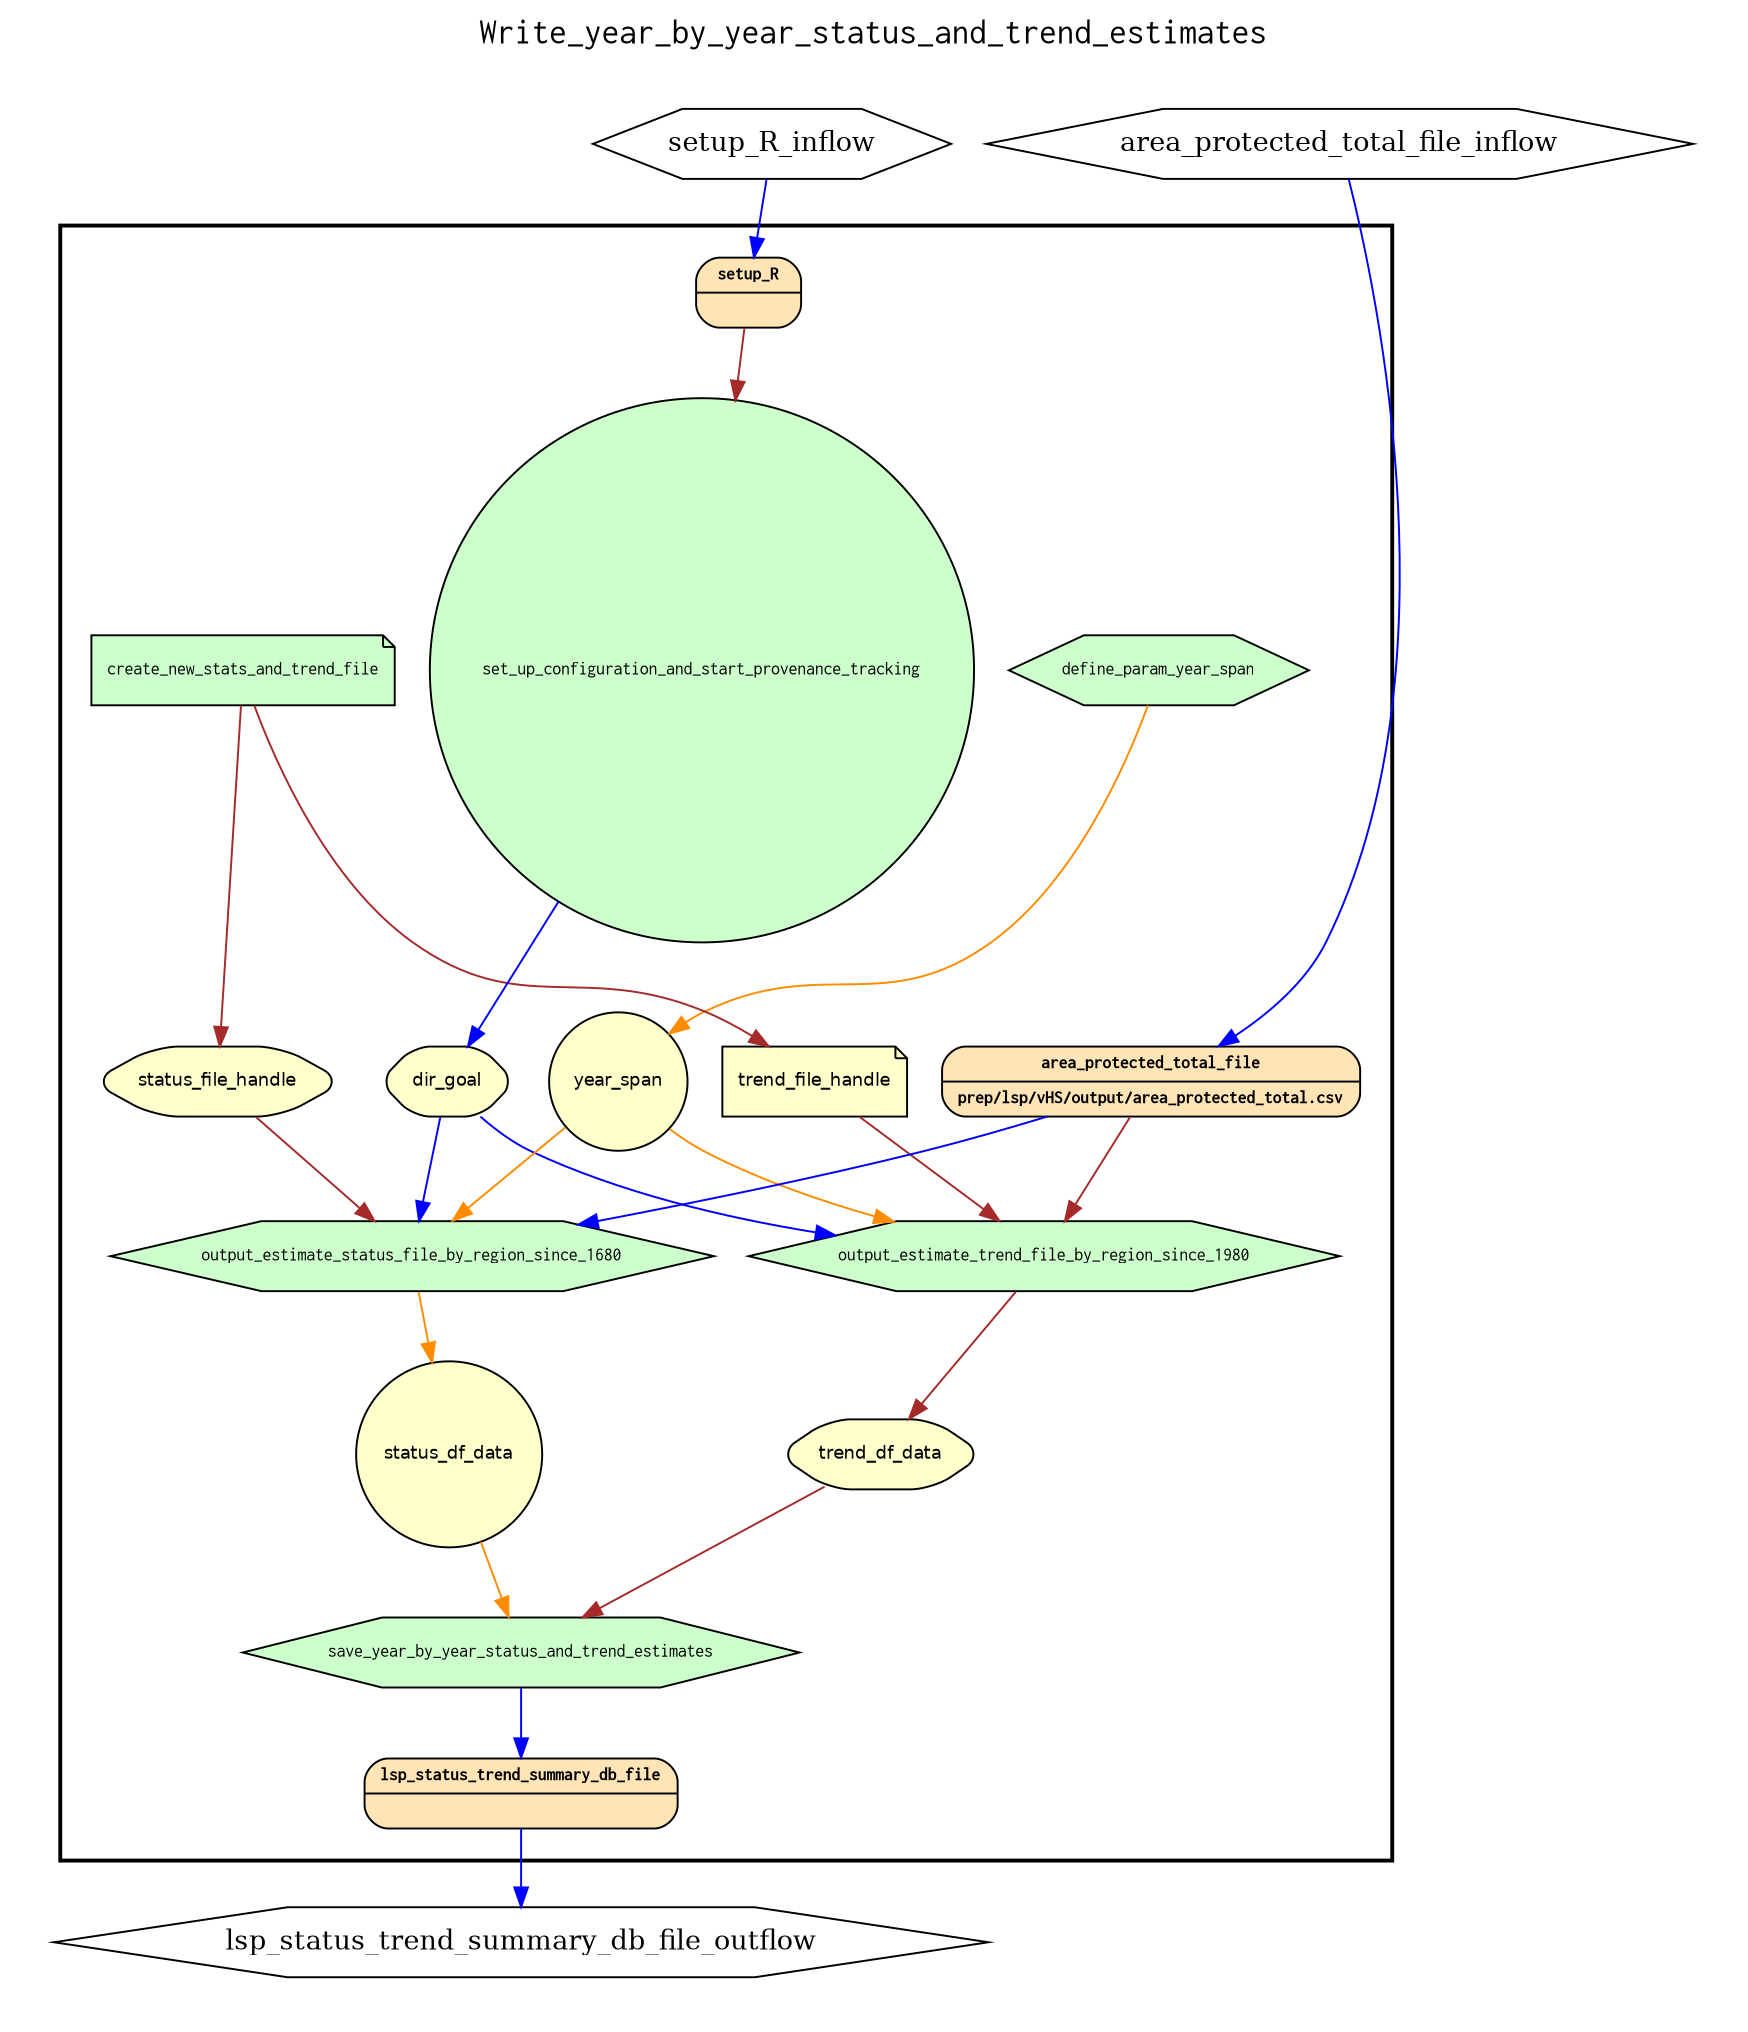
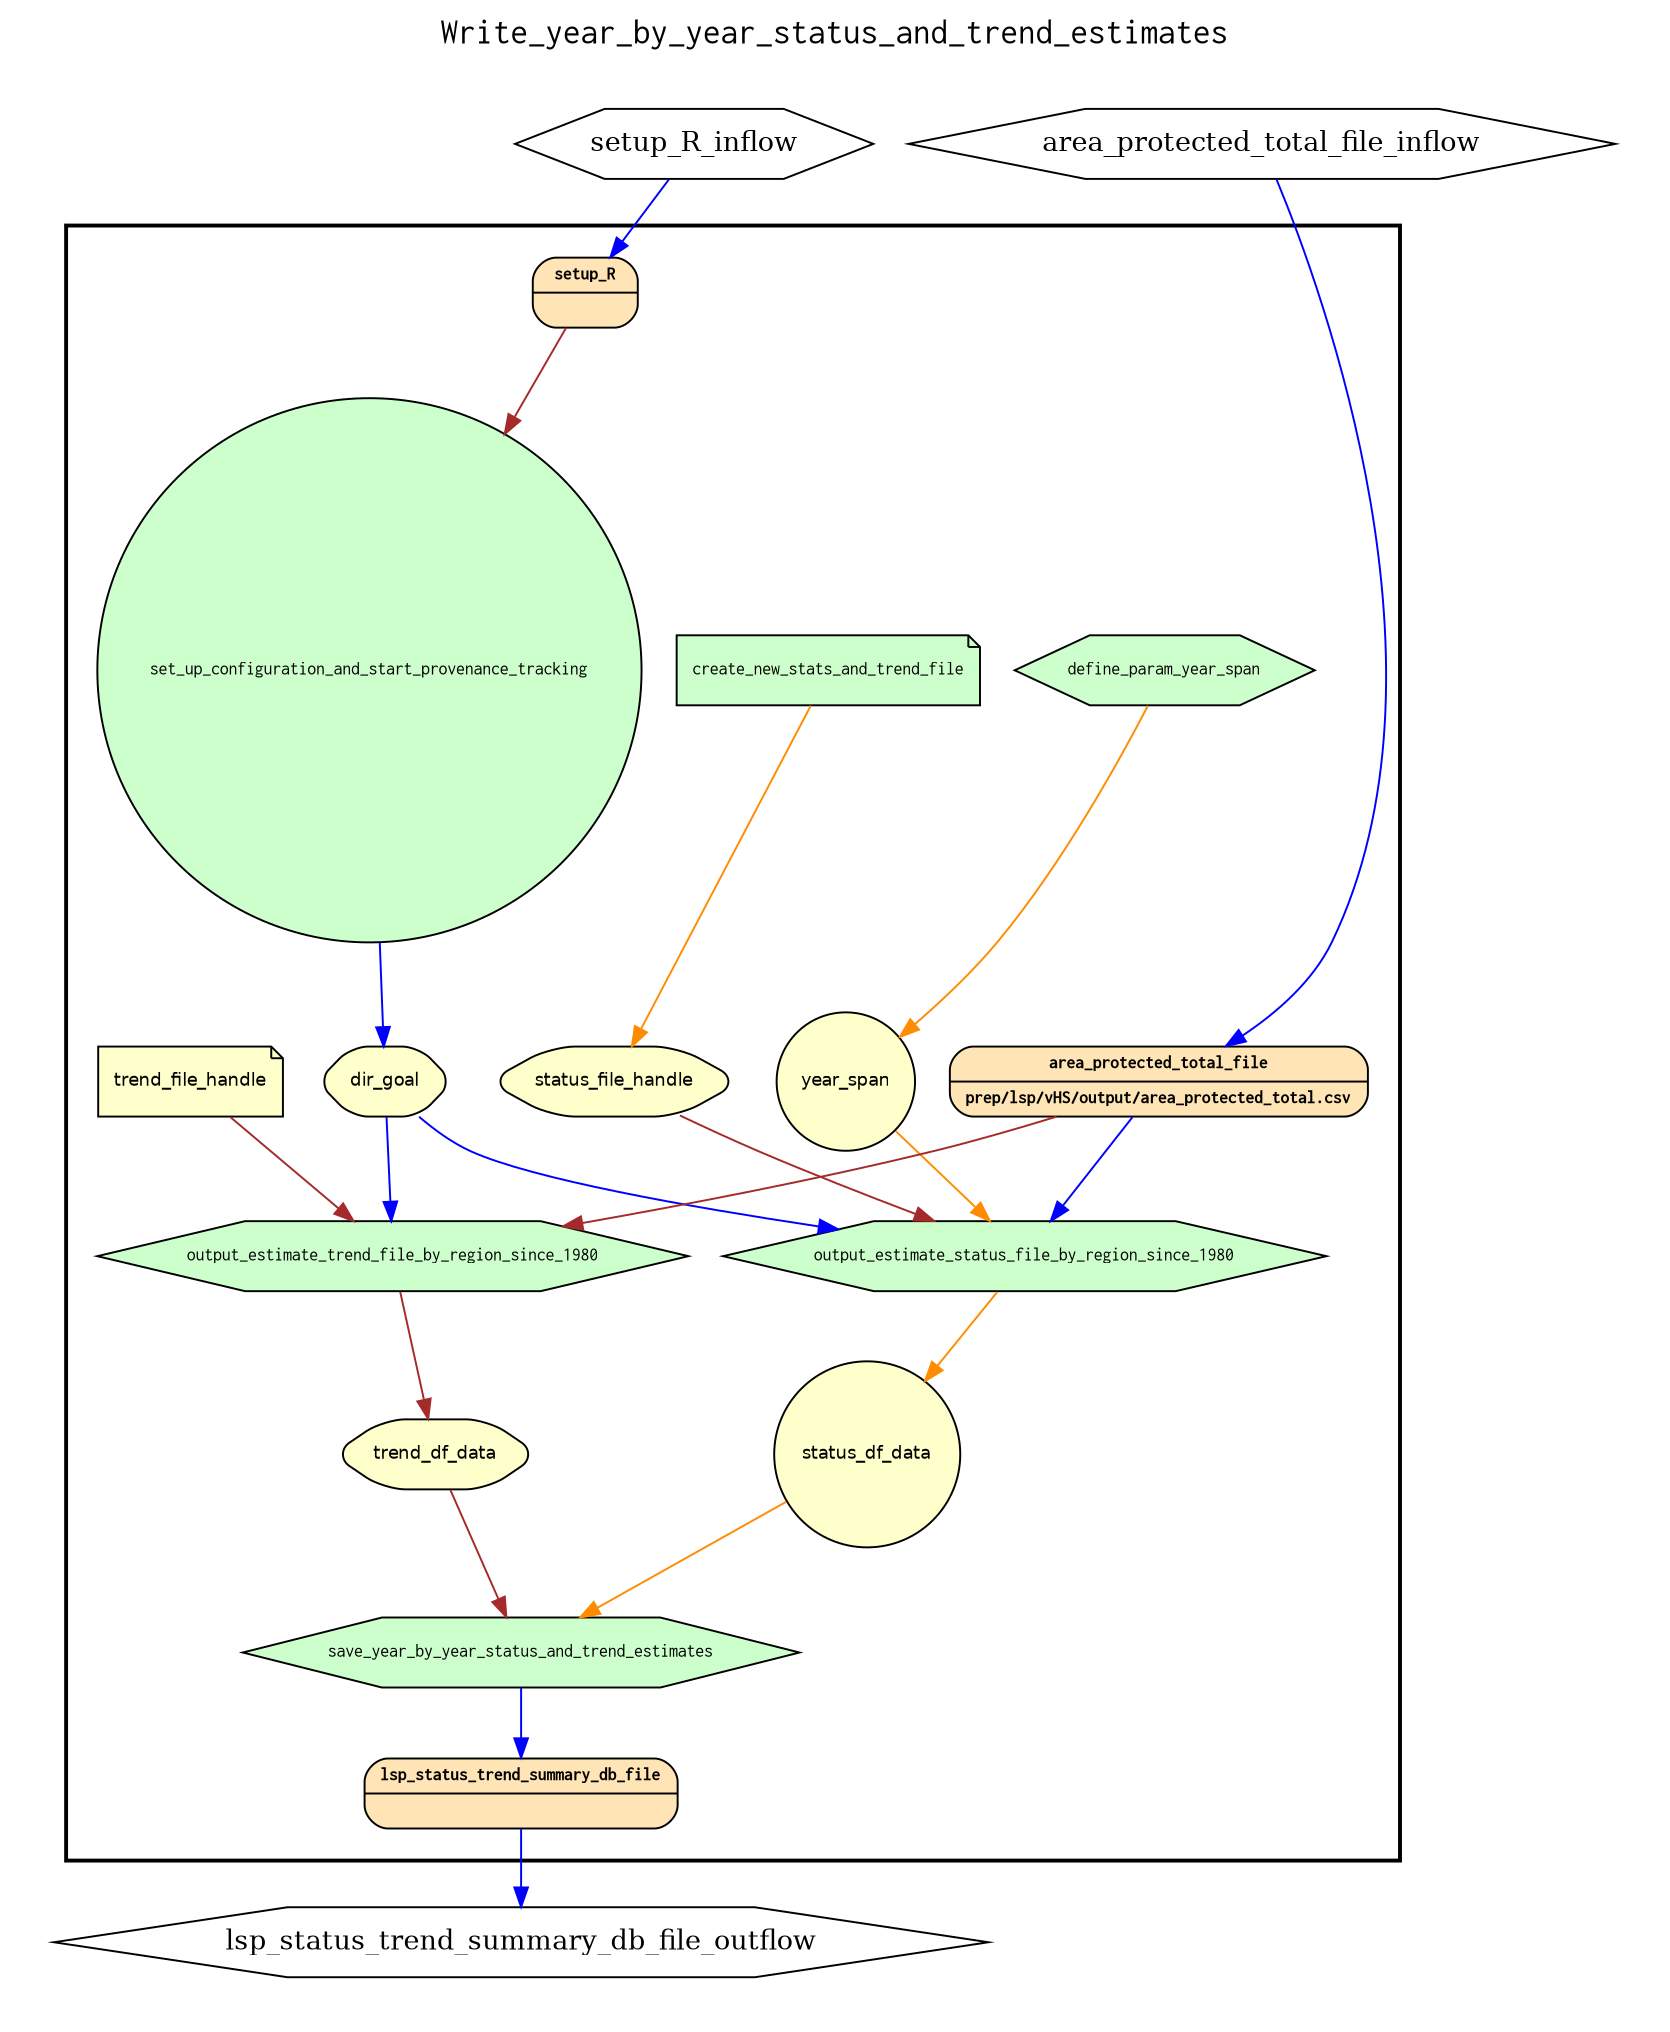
edge "create_new_stats_and_trend_file" -> "status_file_handle": color brown -> darkorange
edge "create_new_stats_and_trend_file" -> "trend_file_handle": removed
edge "year_span" -> "output_estimate_trend_file_by_region_since_1980": removed
node "output_estimate_status_file_by_region_since_1680": label "output_estimate_status_file_by_region_since_1680" -> "output_estimate_status_file_by_region_since_1980"
